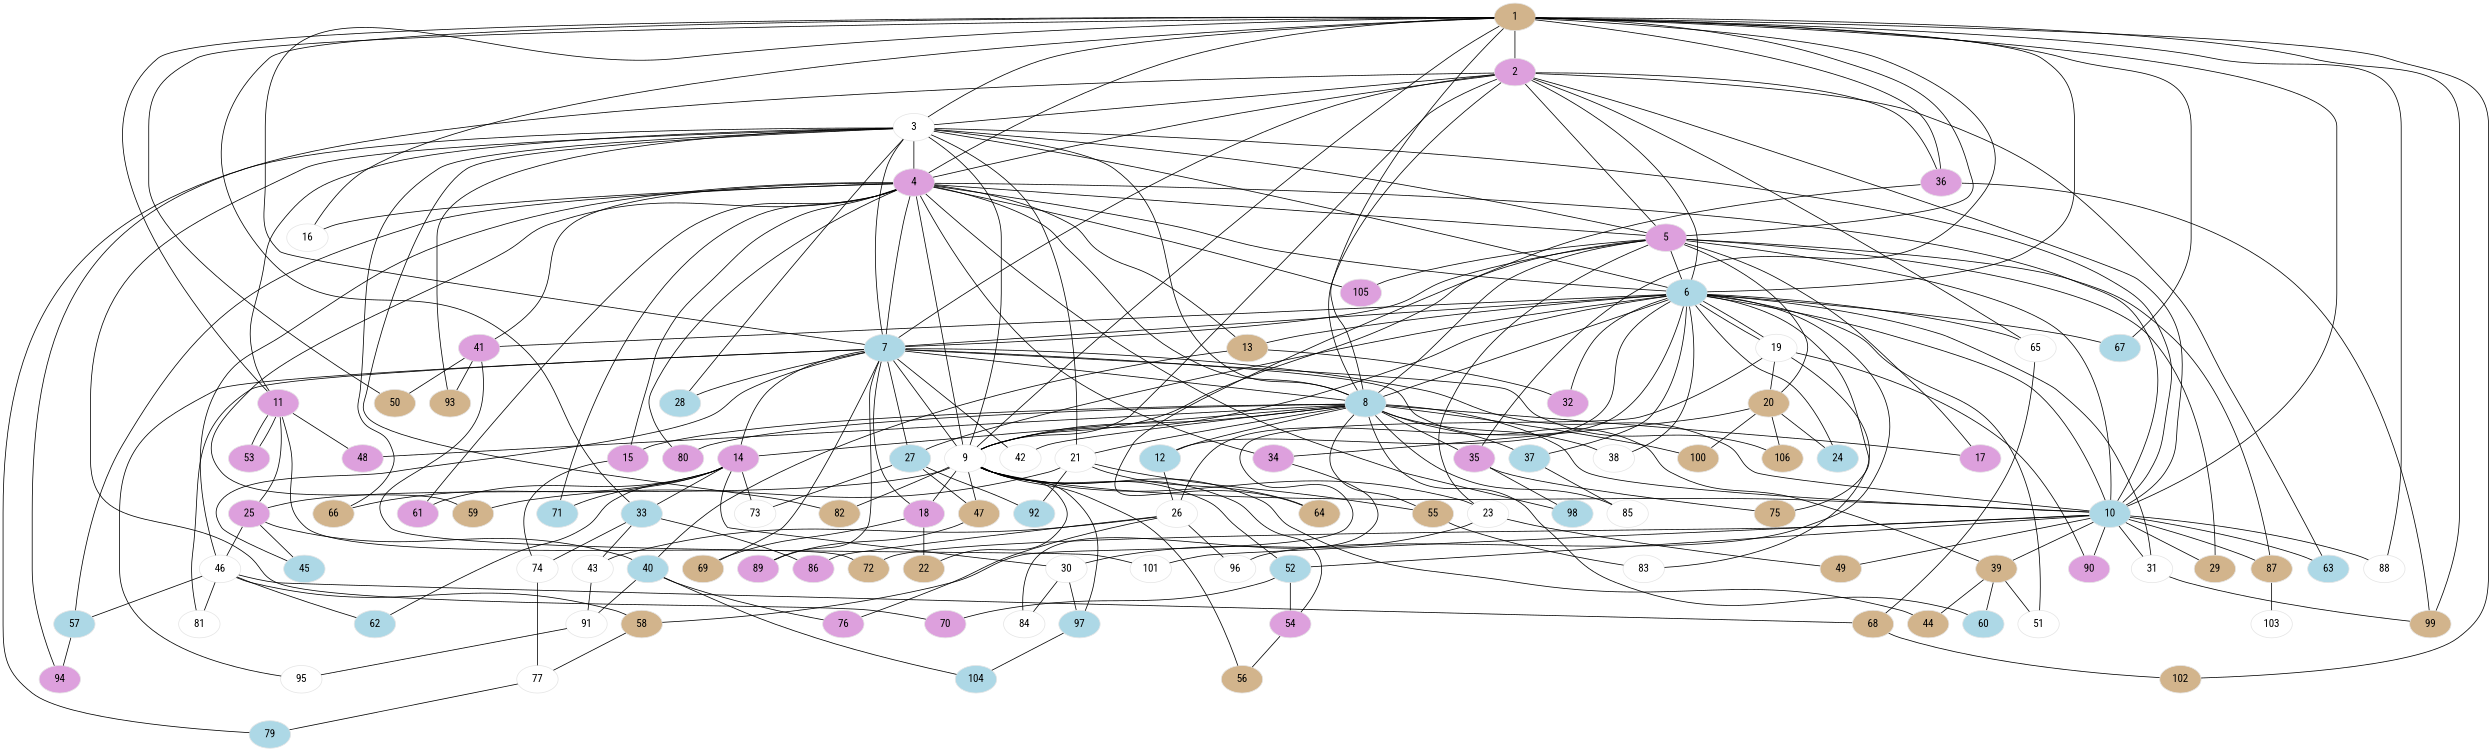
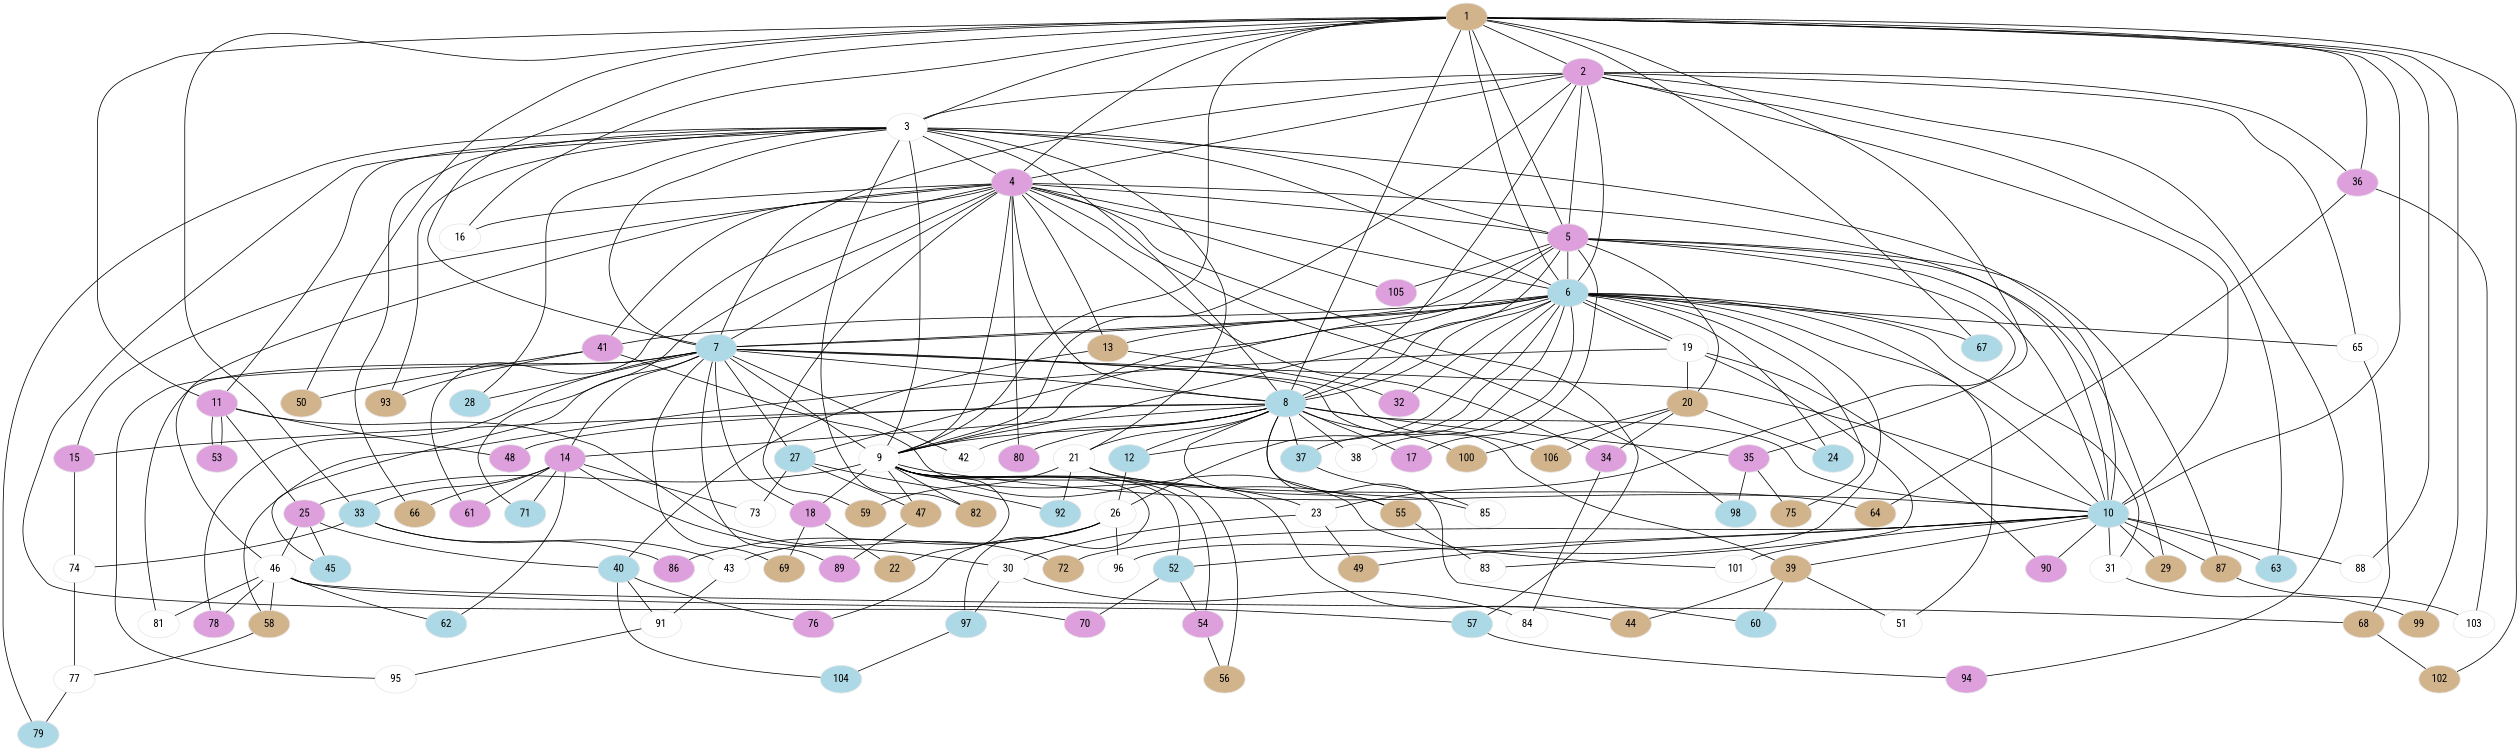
edge "36" -- "99": now "36" -- "103"
node "78": added
